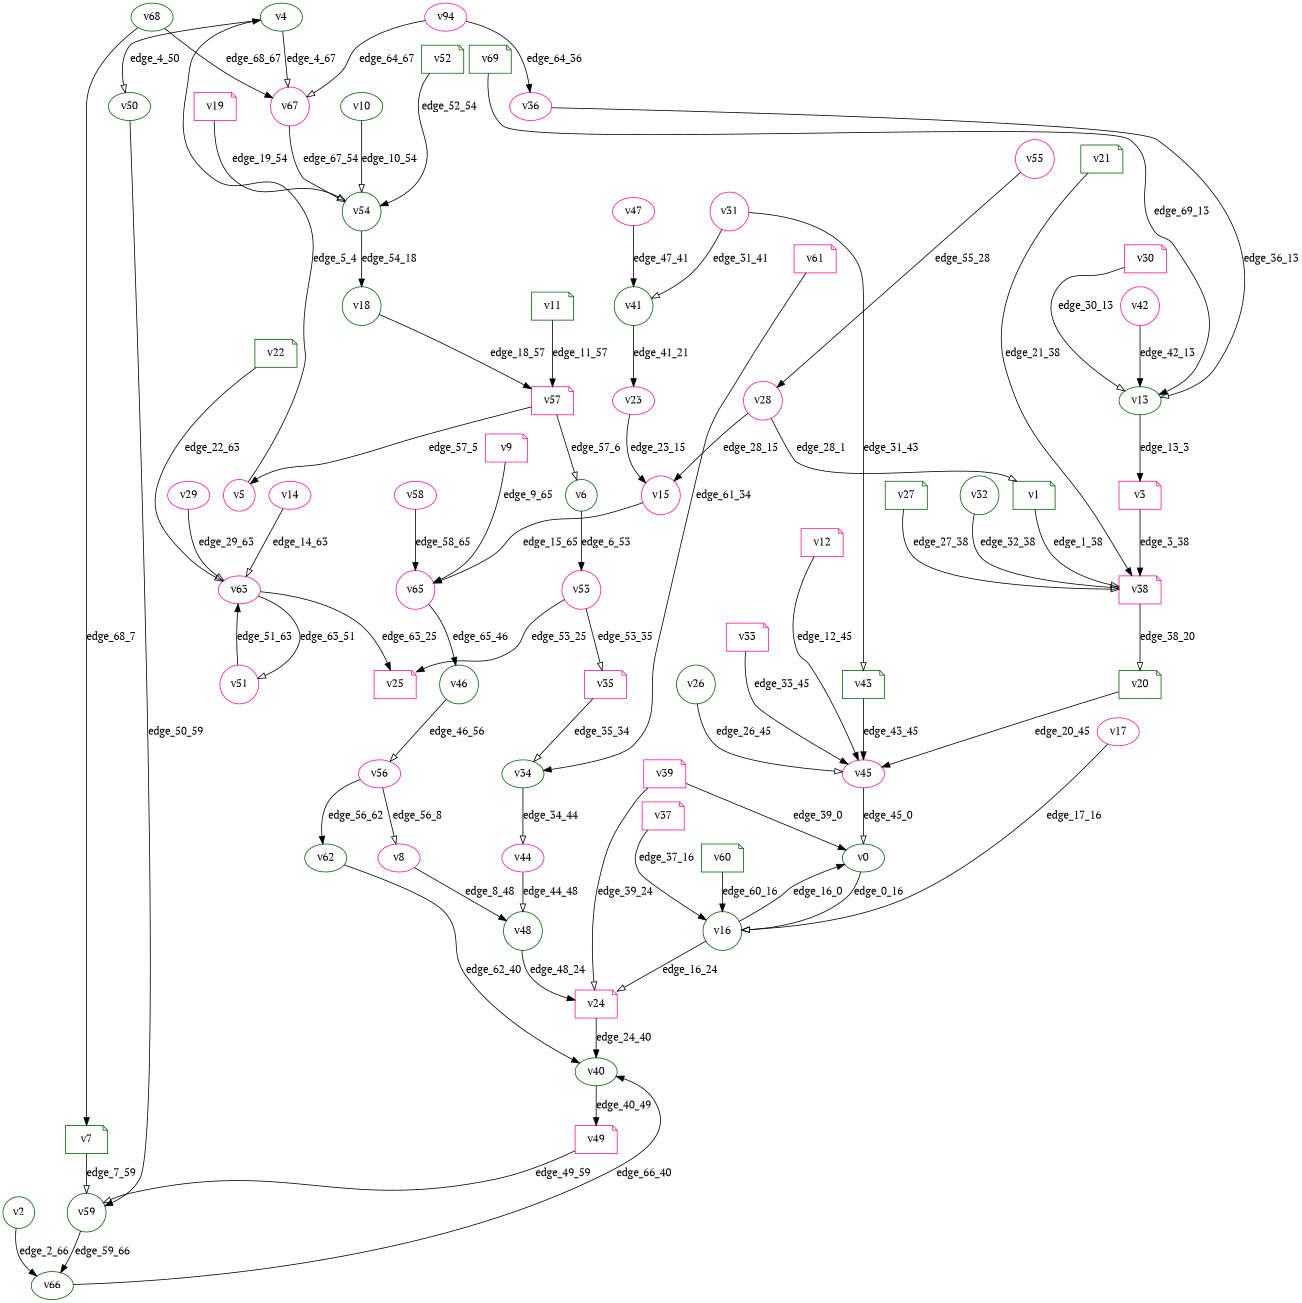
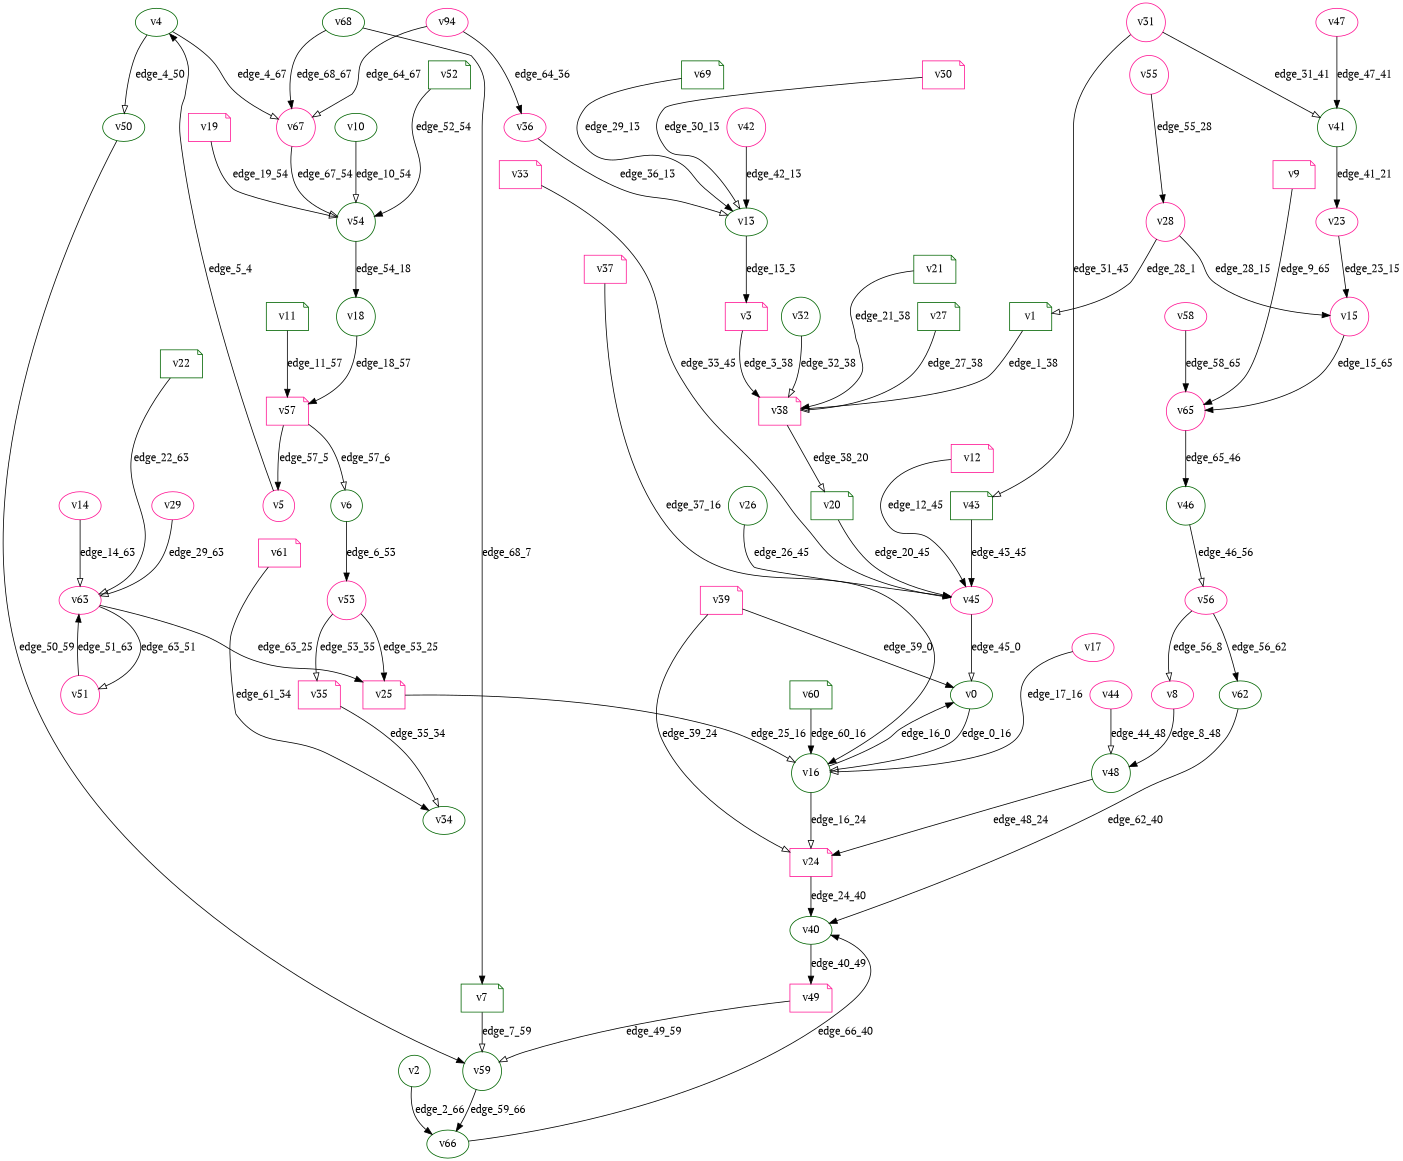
edge "v69" -> "v13": label "edge_69_13" -> "edge_29_13"
edge "v25" -> "v16": added, label "edge_25_16"
edge "v34" -> "v44": removed, label "edge_34_44"
